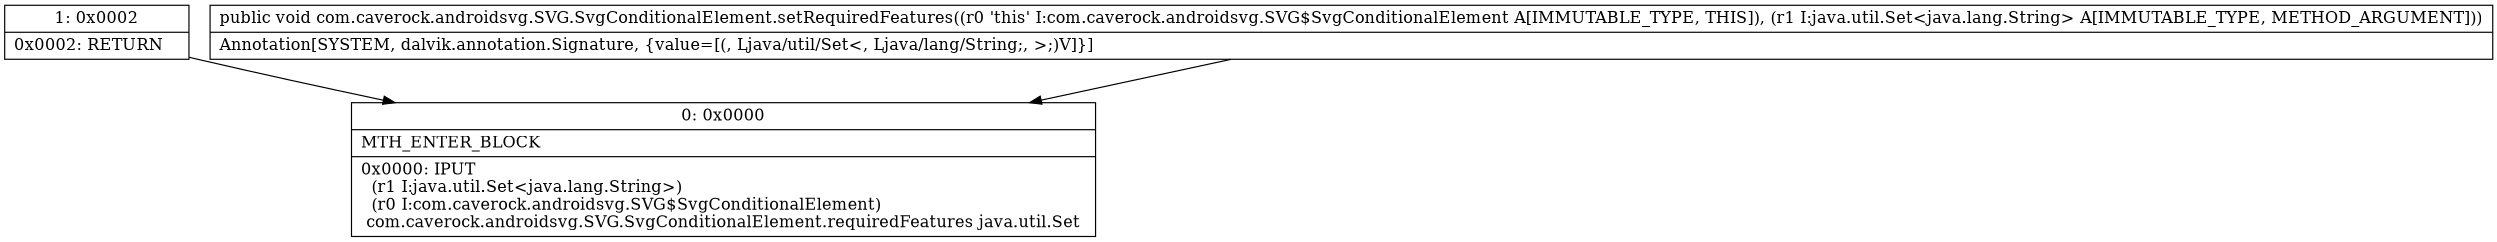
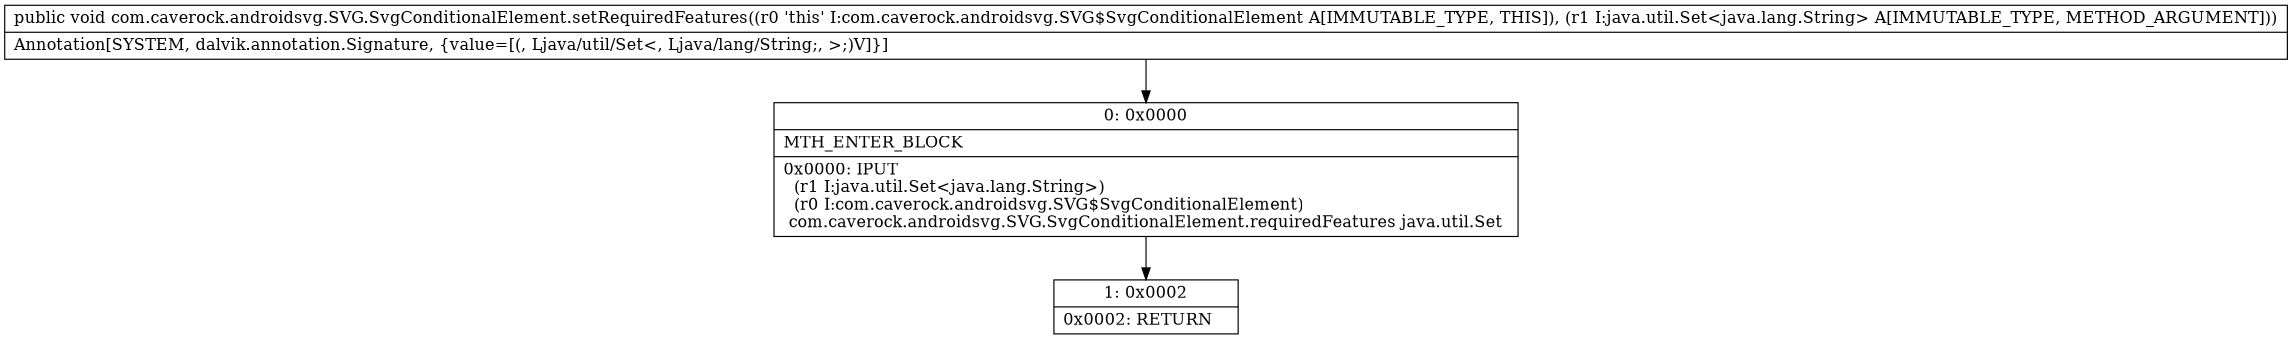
edge "1: 0x0002" -> "0: 0x0000": reversed
